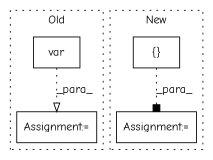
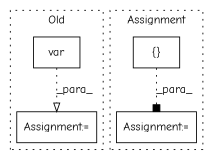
cluster "New": label "New" -> "Assignment"
